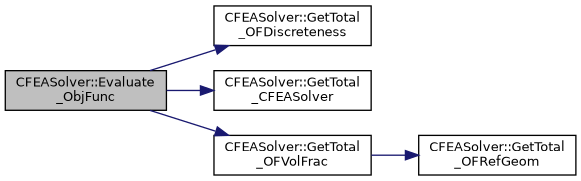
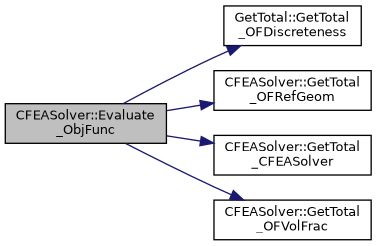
node "CFEASolver::GetTotal _OFDiscreteness": label "CFEASolver::GetTotal _OFDiscreteness" -> "GetTotal::GetTotal _OFDiscreteness"
edge "CFEASolver::GetTotal _OFVolFrac" -> "CFEASolver::GetTotal _OFRefGeom": now "CFEASolver::Evaluate _ObjFunc" -> "CFEASolver::GetTotal _OFRefGeom"
